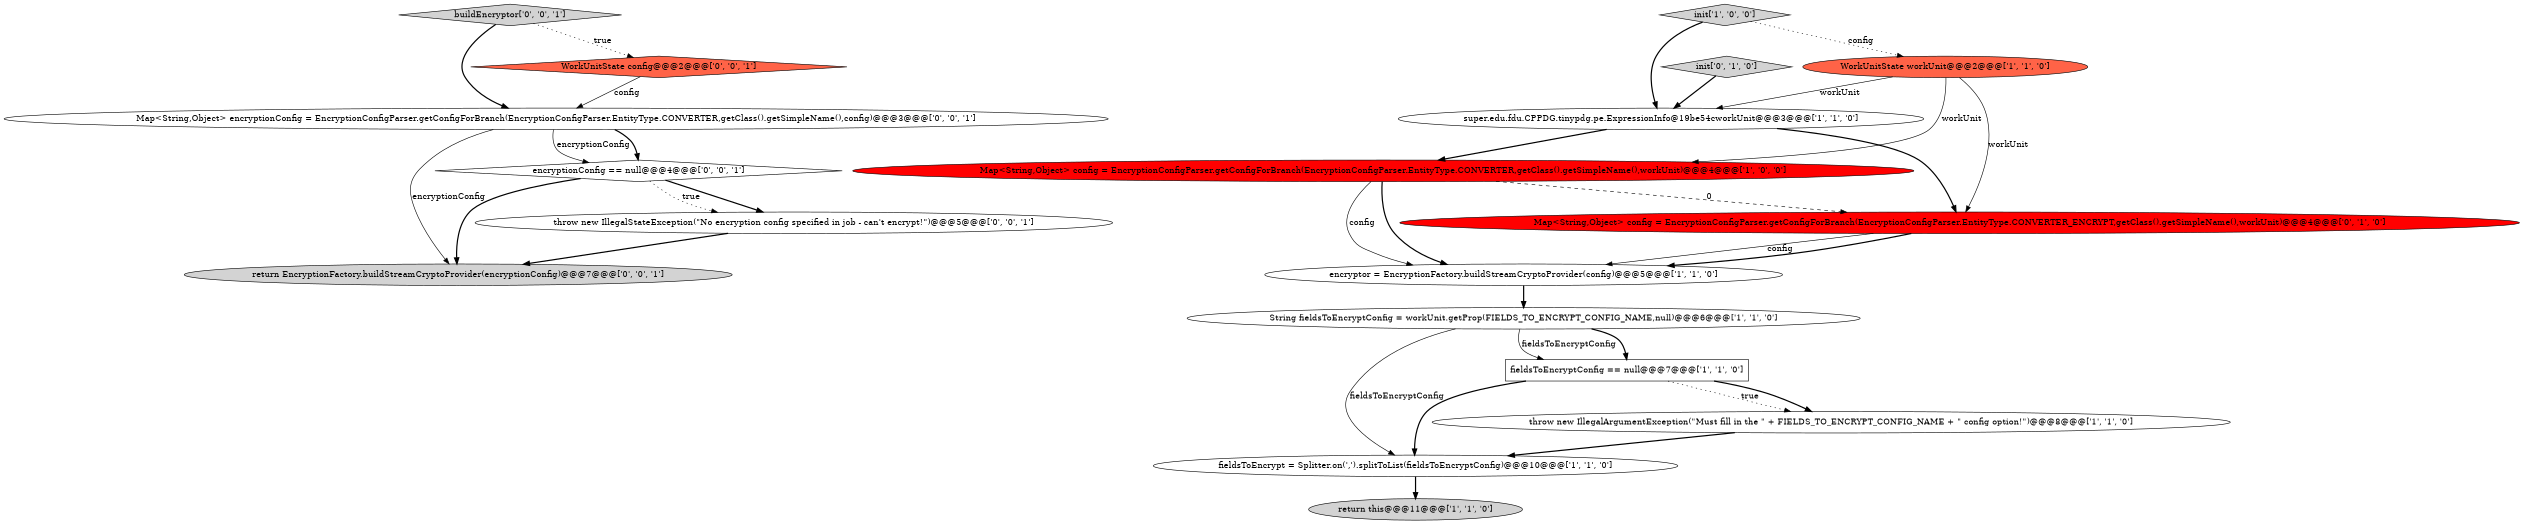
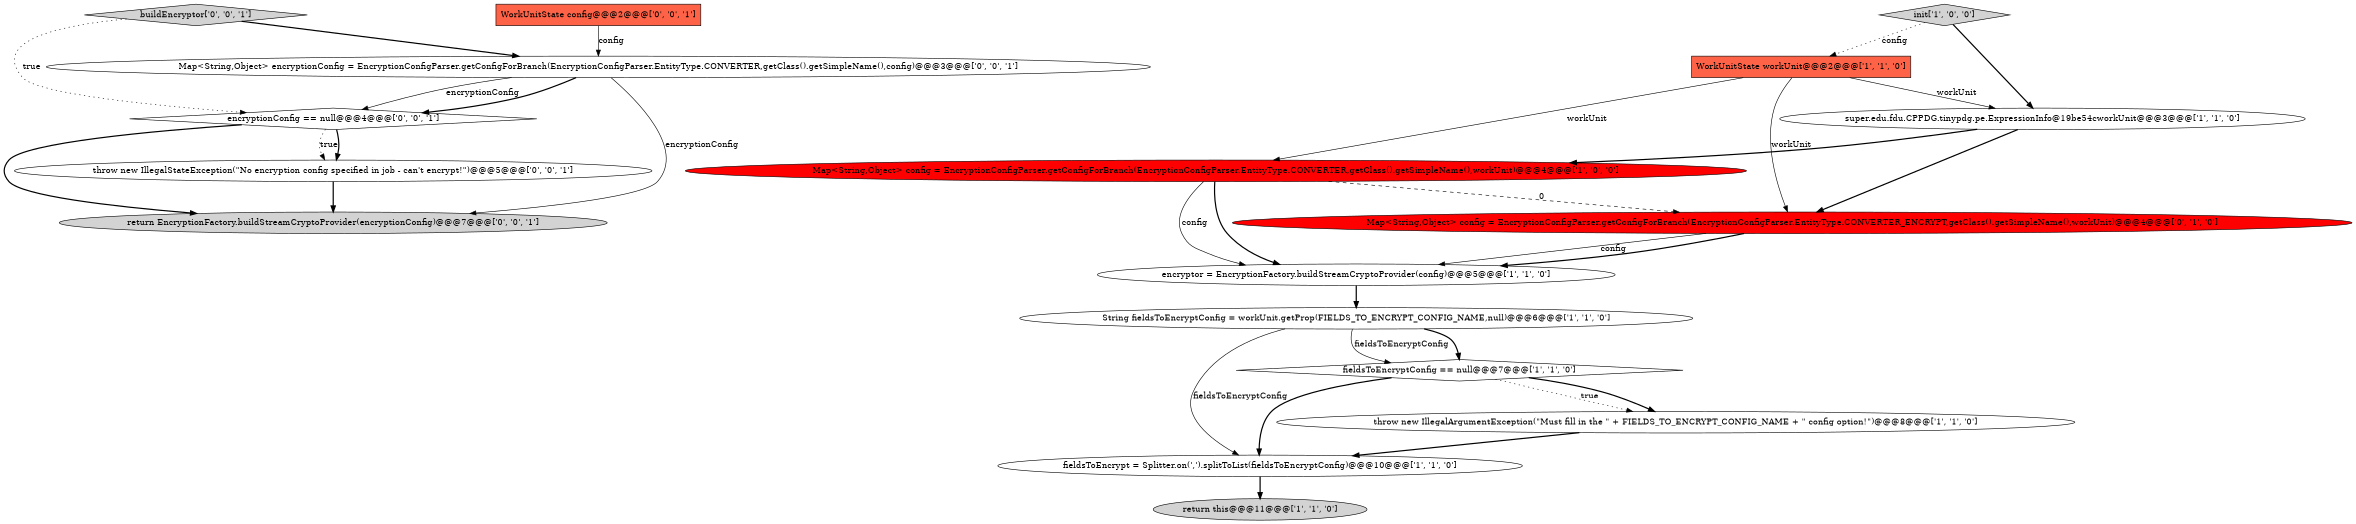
edge "buildEncryptor['0', '0', '1']" -> "WorkUnitState config@@@2@@@['0', '0', '1']": now "buildEncryptor['0', '0', '1']" -> "encryptionConfig == null@@@4@@@['0', '0', '1']"
node "WorkUnitState config@@@2@@@['0', '0', '1']": shape diamond -> box
node "init['0', '1', '0']": removed
node "WorkUnitState workUnit@@@2@@@['1', '1', '0']": shape ellipse -> box
node "fieldsToEncryptConfig == null@@@7@@@['1', '1', '0']": shape box -> diamond
